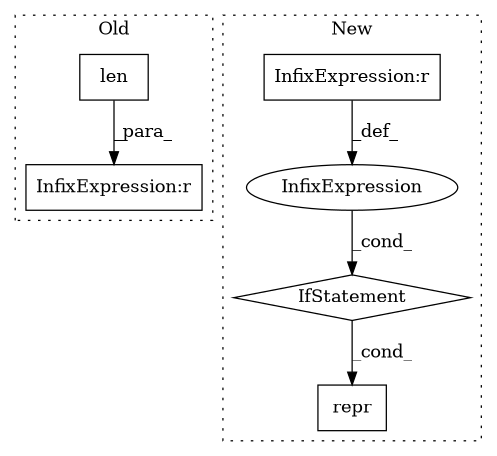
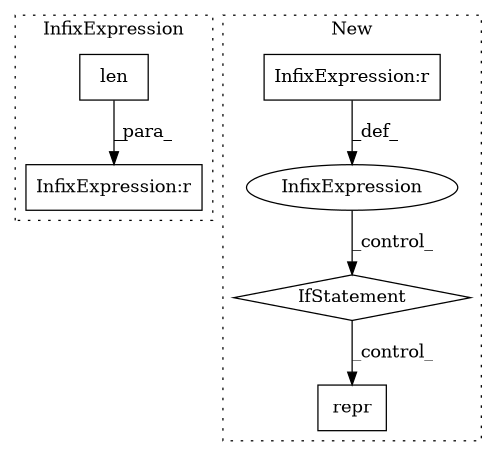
cluster "Old": label "Old" -> "InfixExpression"
edge "InfixExpression" -> "IfStatement": label "_cond_" -> "_control_"
edge "IfStatement" -> "repr": label "_cond_" -> "_control_"
